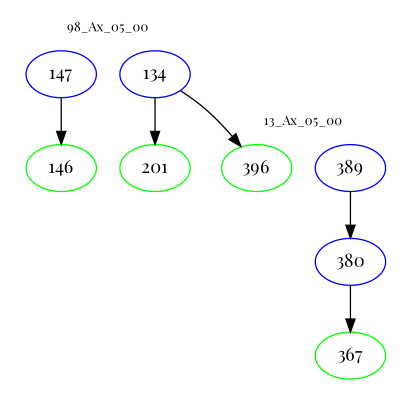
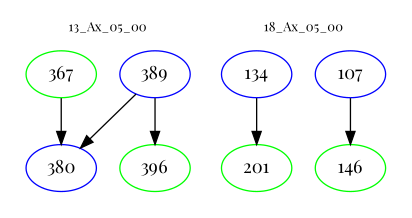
cluster "98_Ax_05_00": label "98_Ax_05_00" -> "18_Ax_05_00"
node "147": label "147" -> "107"
edge "134" -> "396": now "389" -> "396"
edge "380" -> "367": reversed
